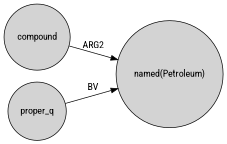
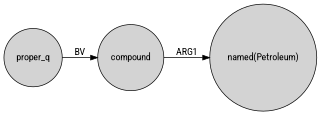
edge "compound" -> "named(Petroleum)": label "ARG2" -> "ARG1"
edge "proper_q" -> "named(Petroleum)": now "proper_q" -> "compound"
